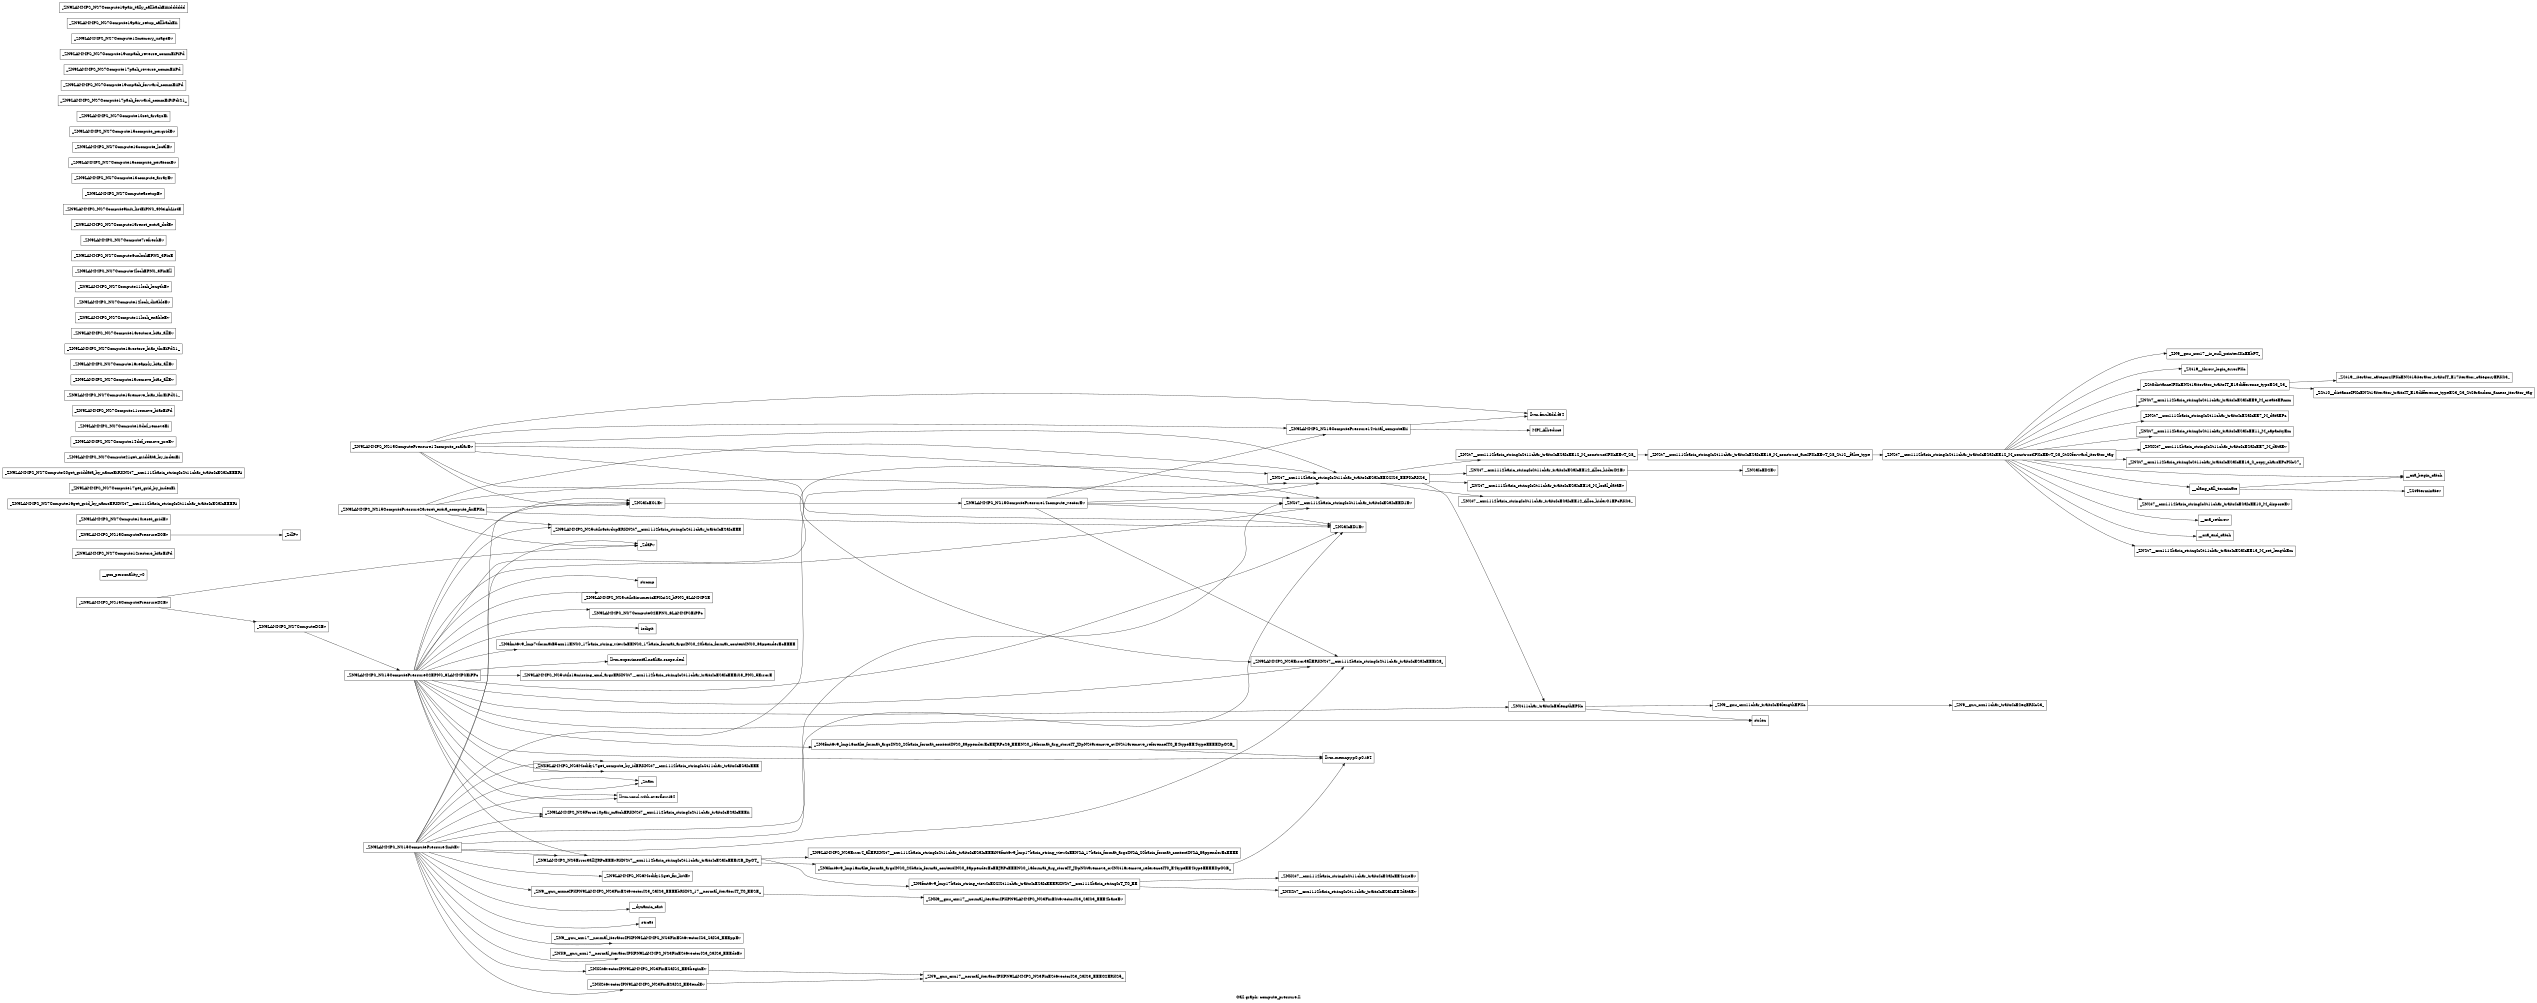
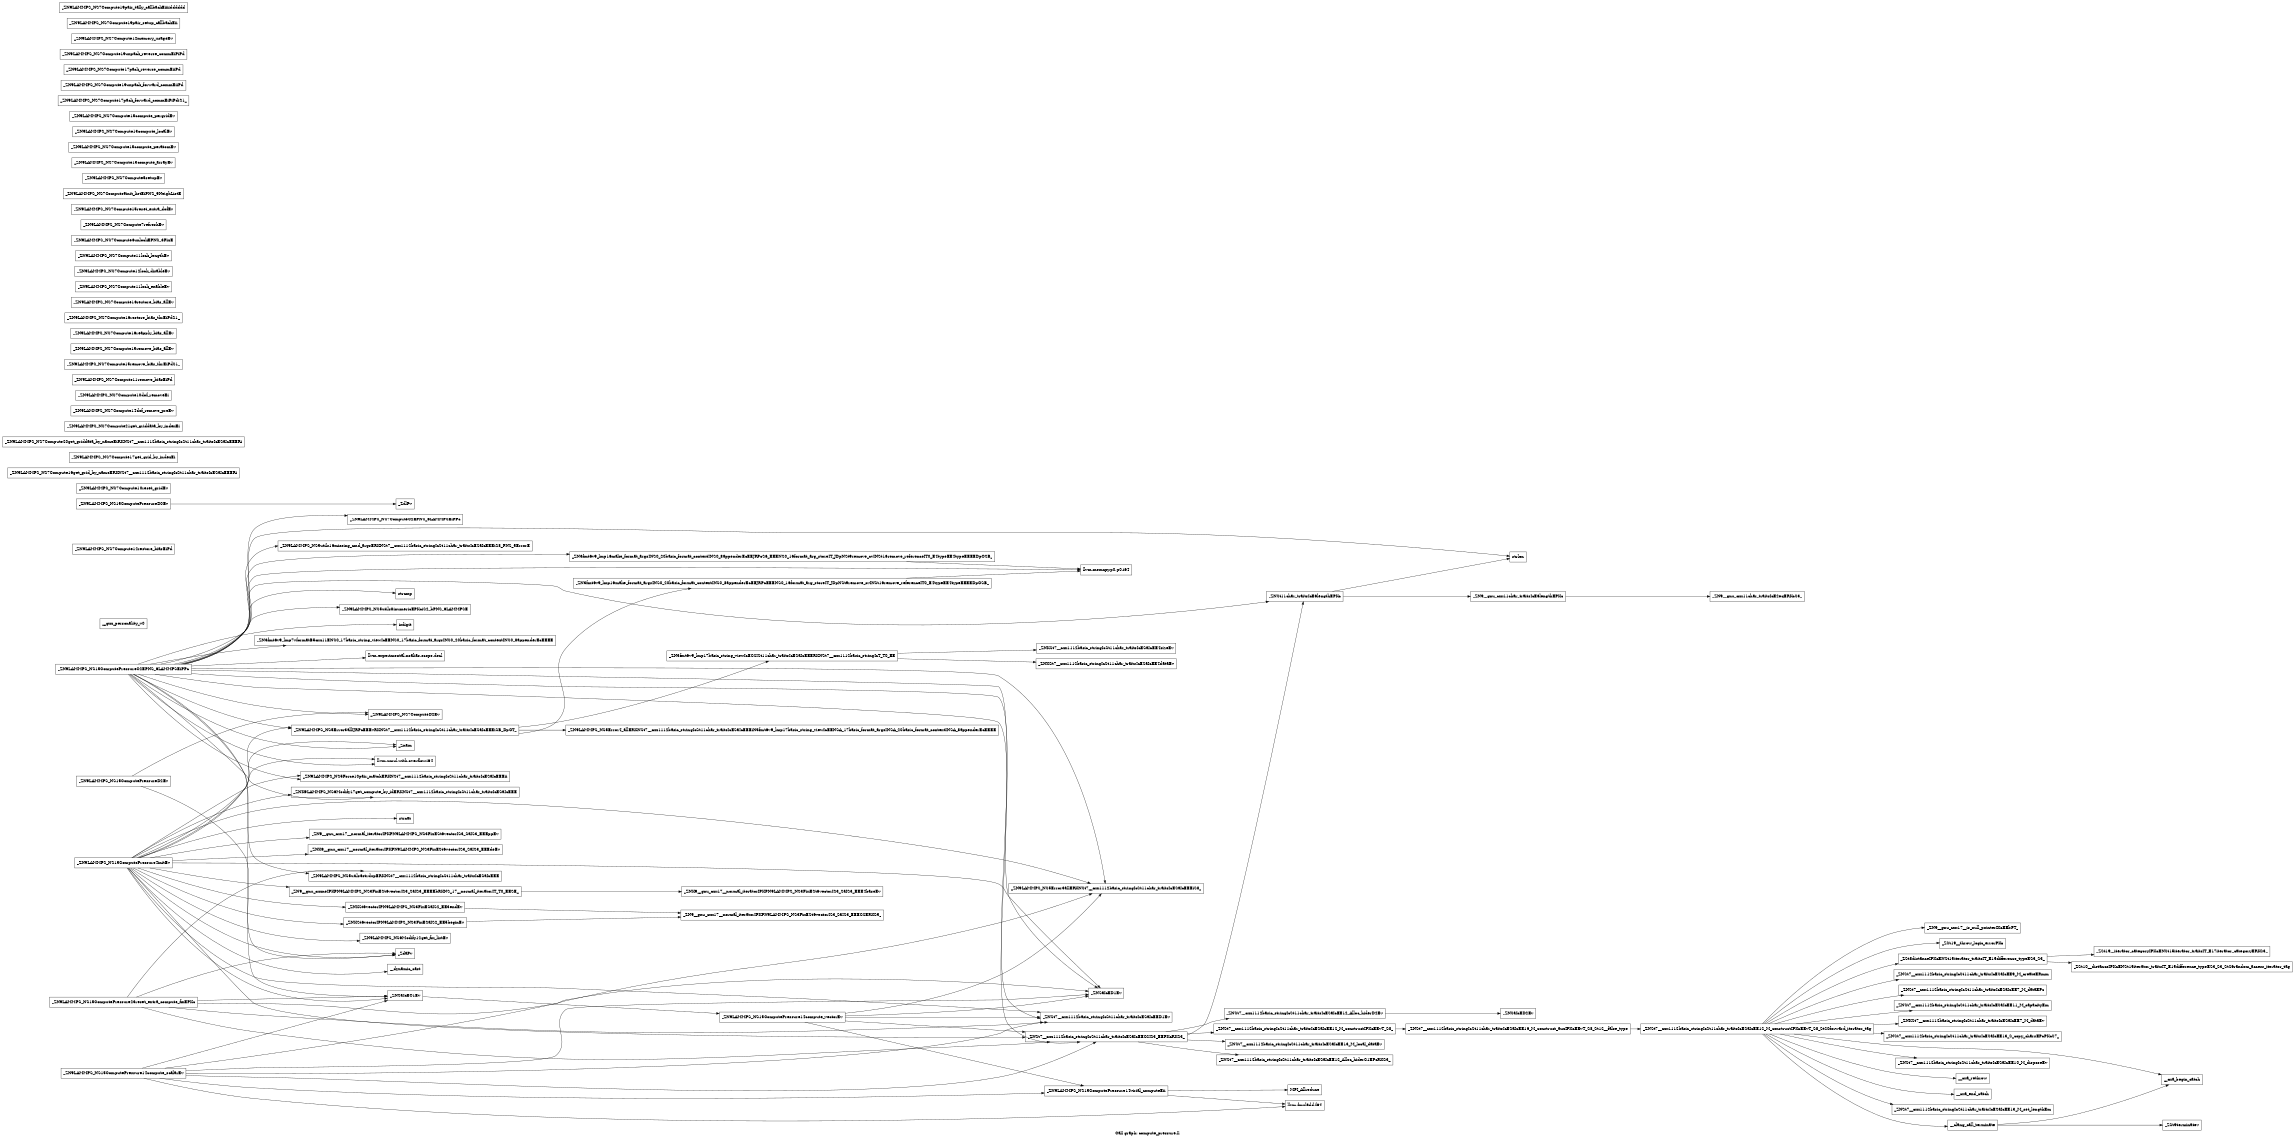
node "_ZN9LAMMPS_NS7Compute10set_arraysEi": removed
node "_ZN9LAMMPS_NS7Compute4lockEPNS_3FixEll": removed
edge "_ZN9LAMMPS_NS7ComputeD2Ev" -> "_ZN9LAMMPS_NS15ComputePressureC2EPNS_6LAMMPSEiPPc": reversed
